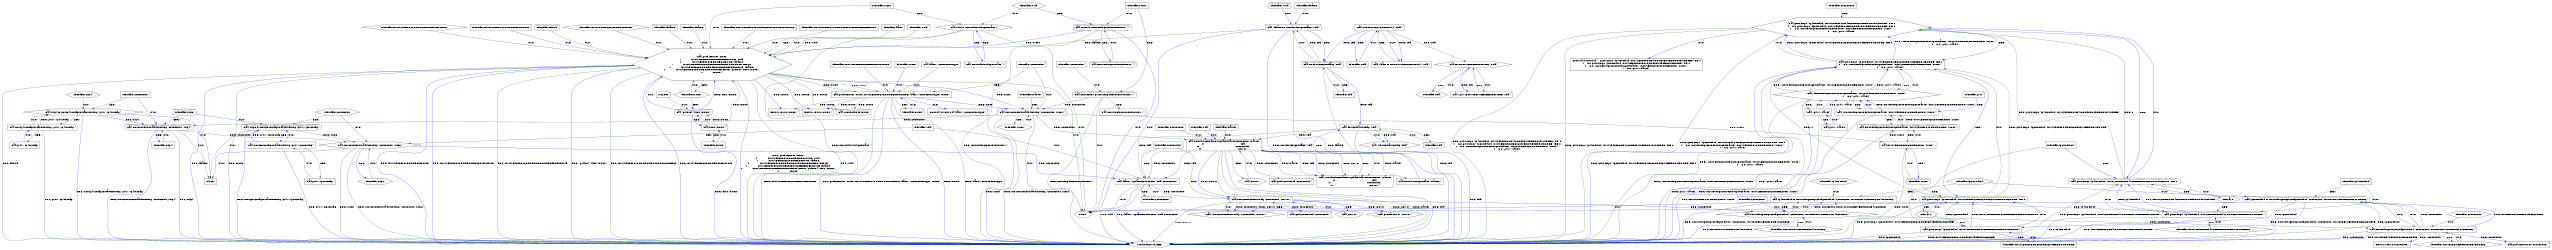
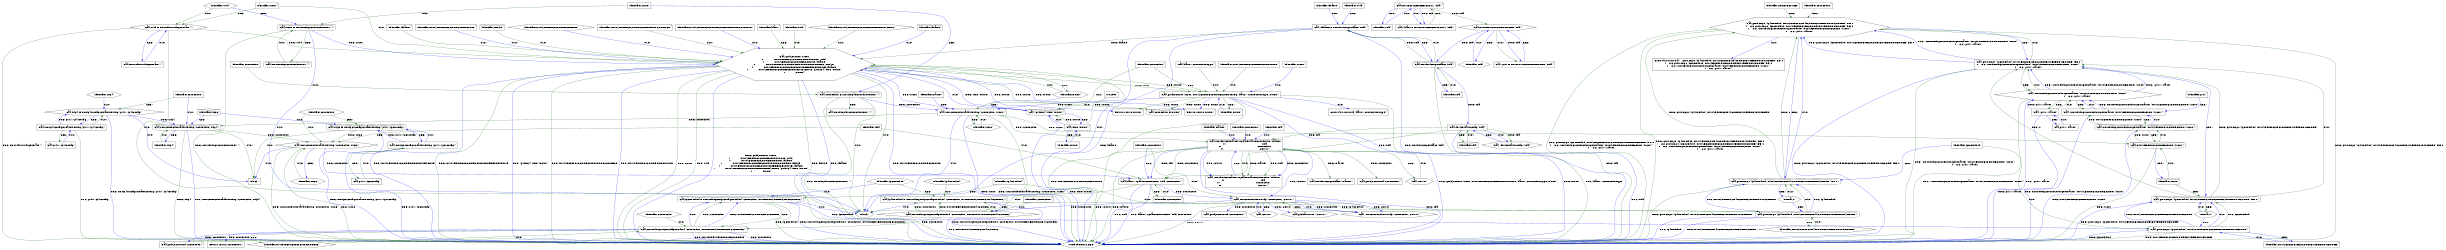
node "(Identifier,LOGD_DEVICE)": added
edge "(Call,NM_DEVICE_GET_CLASS (self))" -> "(Call,nm_device_get_iface (self))": now "(Call,NM_DEVICE_GET_PRIVATE (self))" -> "(Call,nm_device_get_iface (self))"
edge "(Call,nm_utils_uuid_generate ())" -> "(Call,uuid = nm_utils_uuid_generate ())": label "CFG: " -> "AST: "
node "(Call,NM_SETTING_CONNECTION (s_con))": shape box -> cylinder
edge "(Call,nm_device_get_iface (master))" -> "(Call,device_has_config (self))": now "(Call,!device_has_config (self))" -> "(Call,device_has_config (self))"
edge "(Call,!priv->slaves)" -> "(MethodReturn,RET)": color darkgreen -> blue
node "(Identifier,NM_TYPE_SETTING_IP4_CONFIG)": removed
